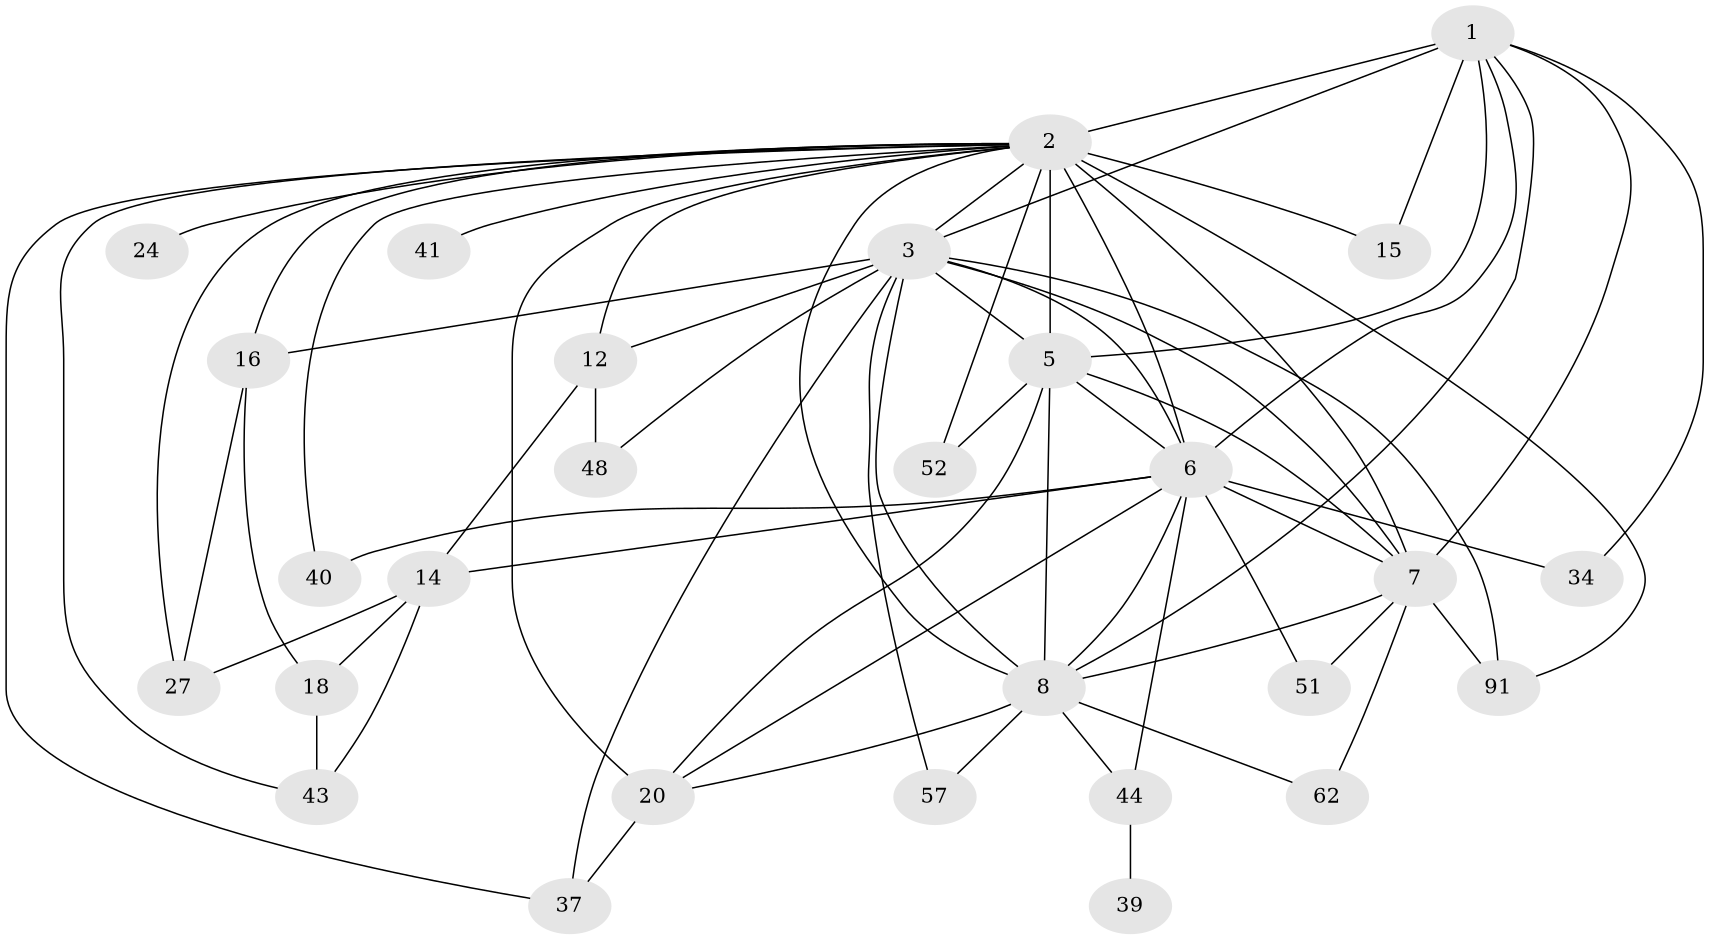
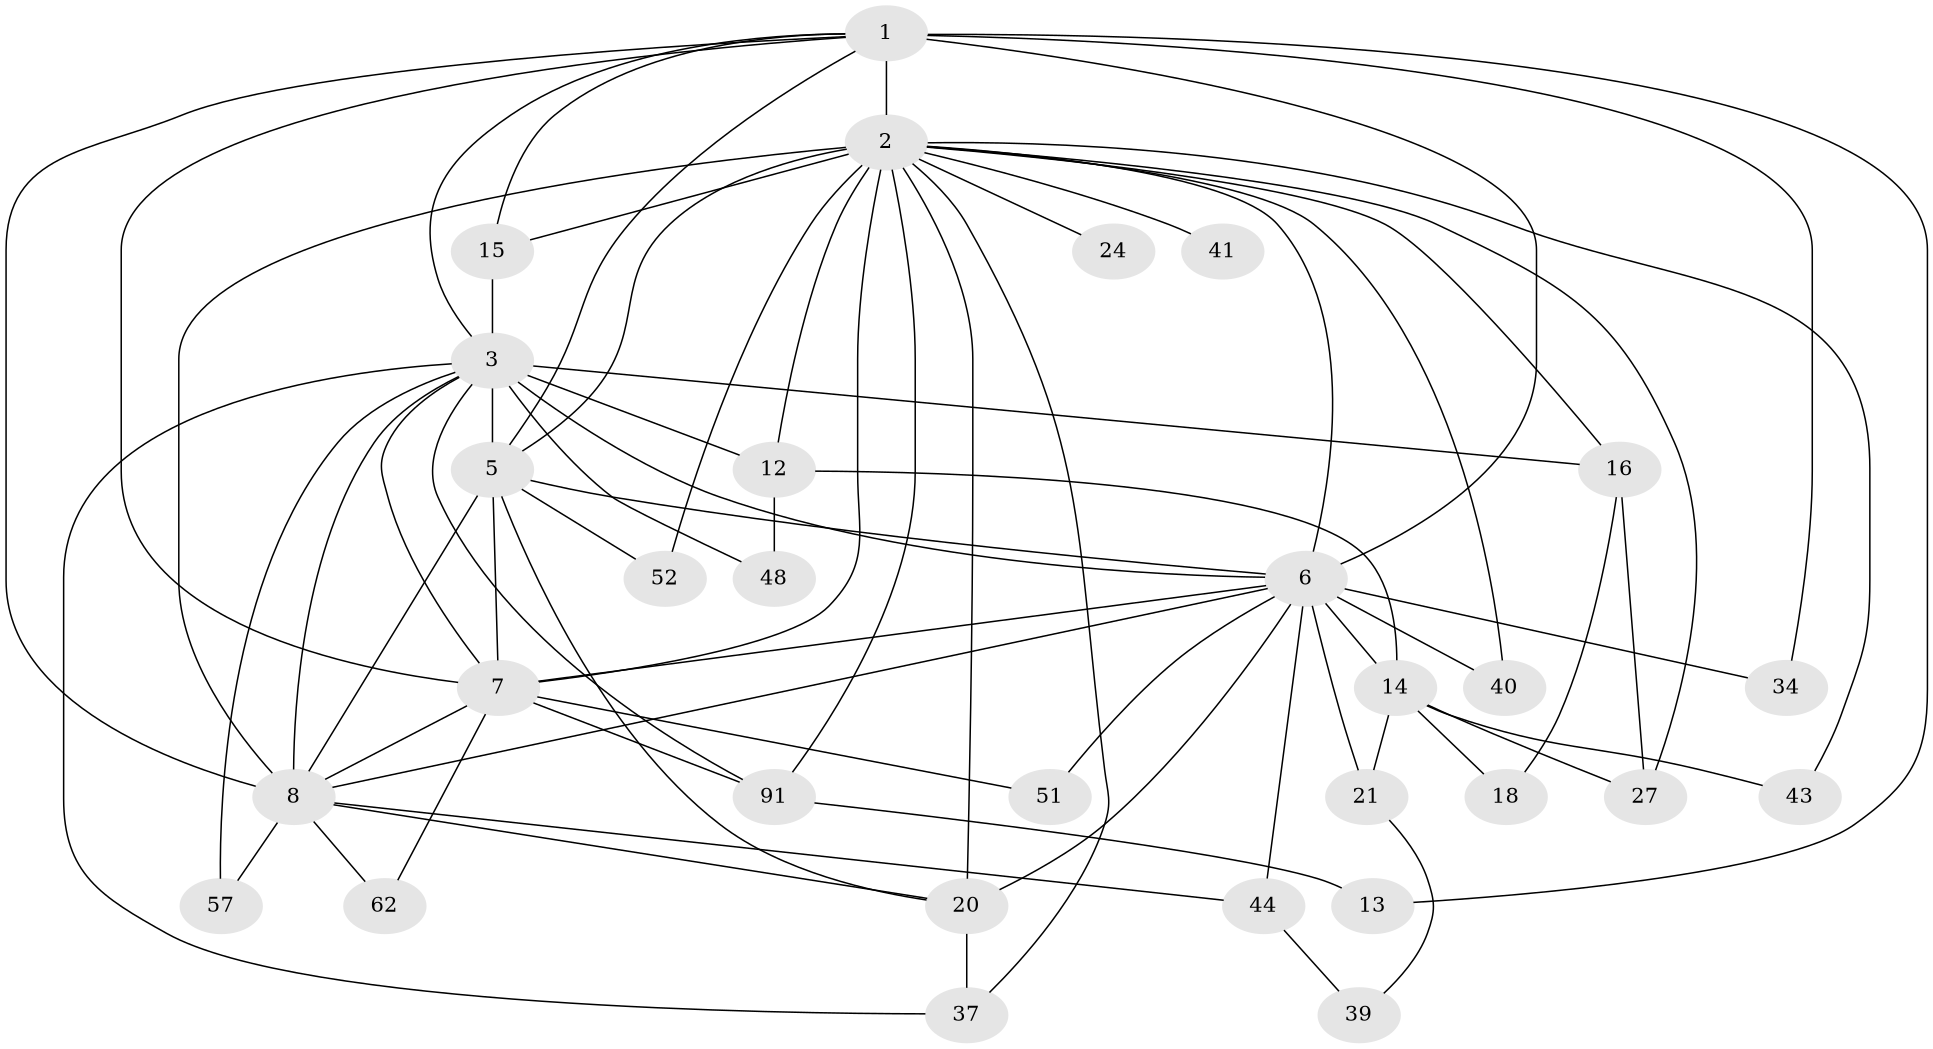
edge "2" -- "3": now "15" -- "3"
edge "18" -- "43": removed
node "21": added
node "13": added
